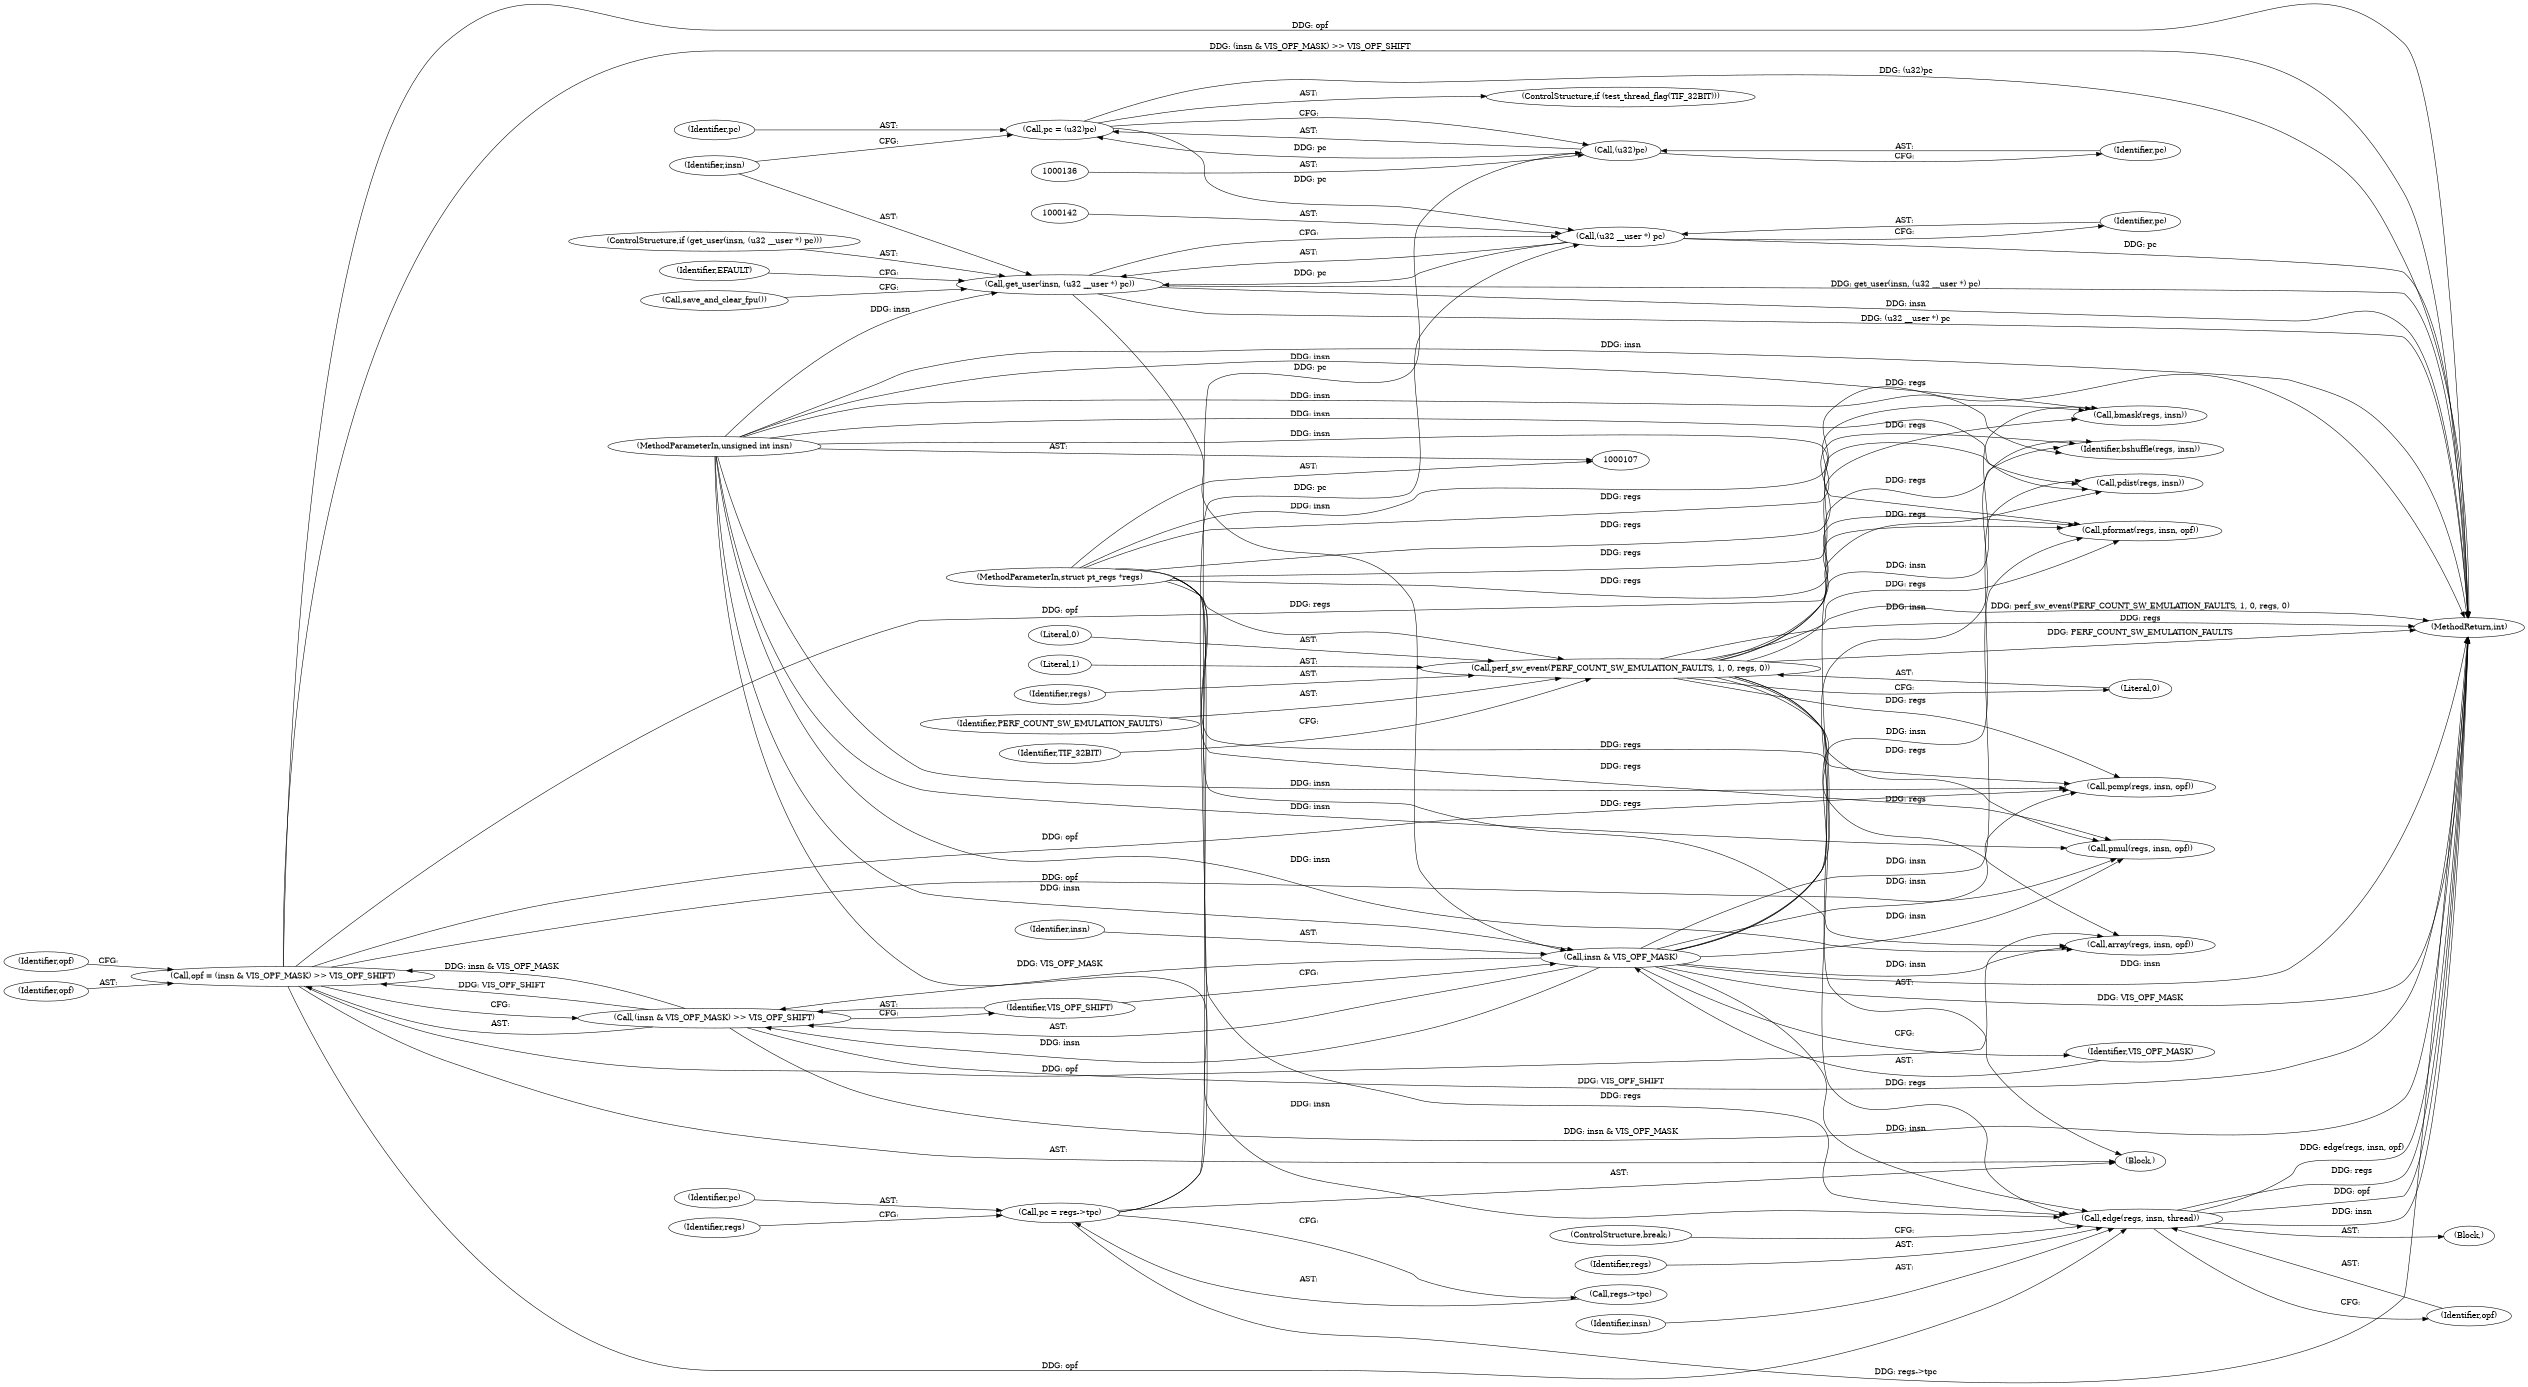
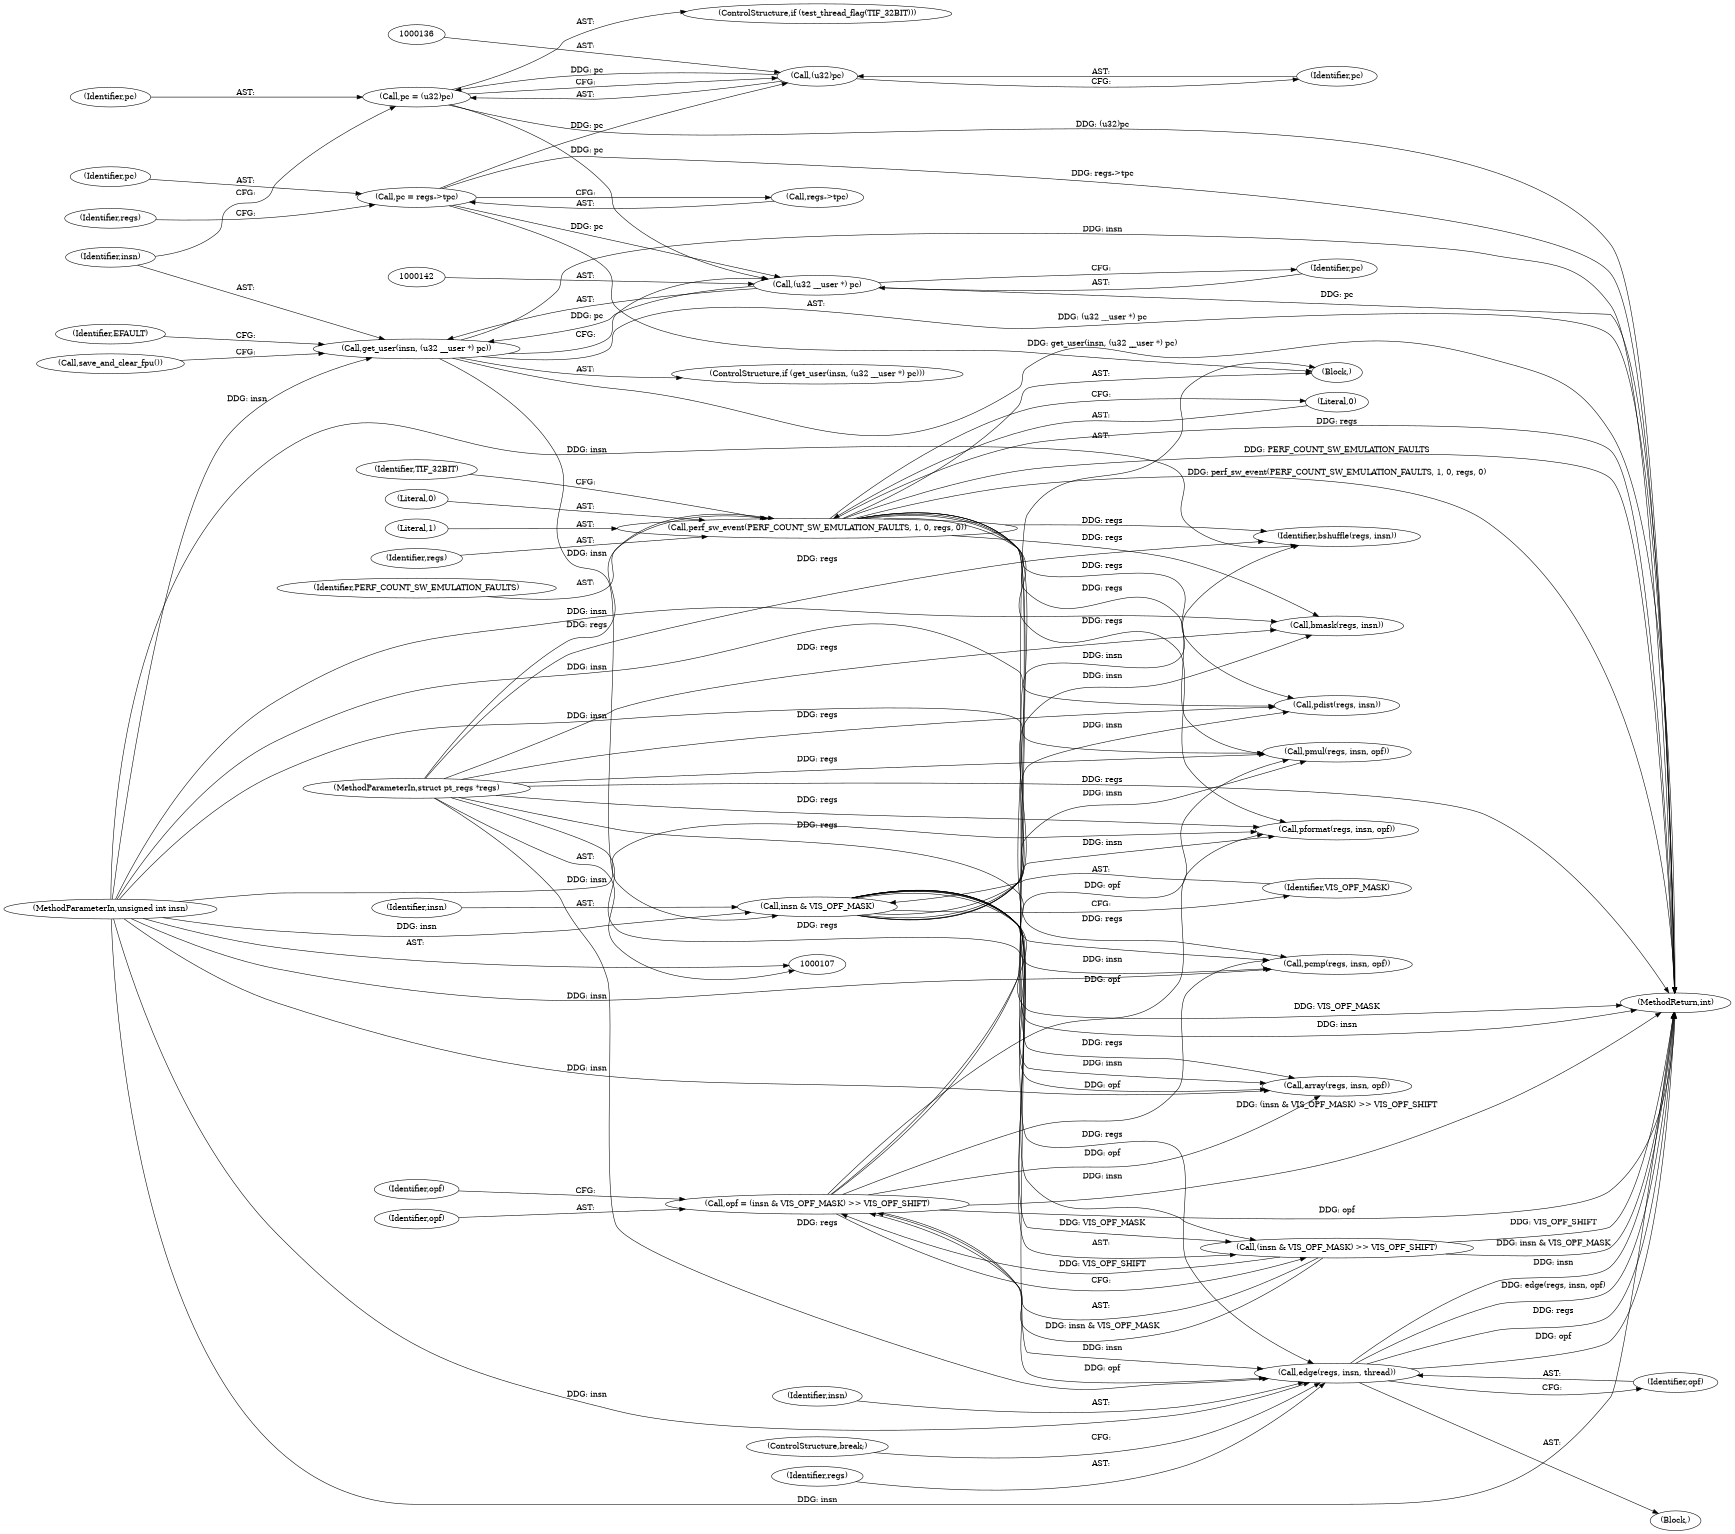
edge "(ControlStructure,if (get_user(insn, (u32 __user *) pc)))" -> "(Call,get_user(insn, (u32 __user *) pc))": reversed
node "(Identifier,VIS_OPF_SHIFT)": removed
